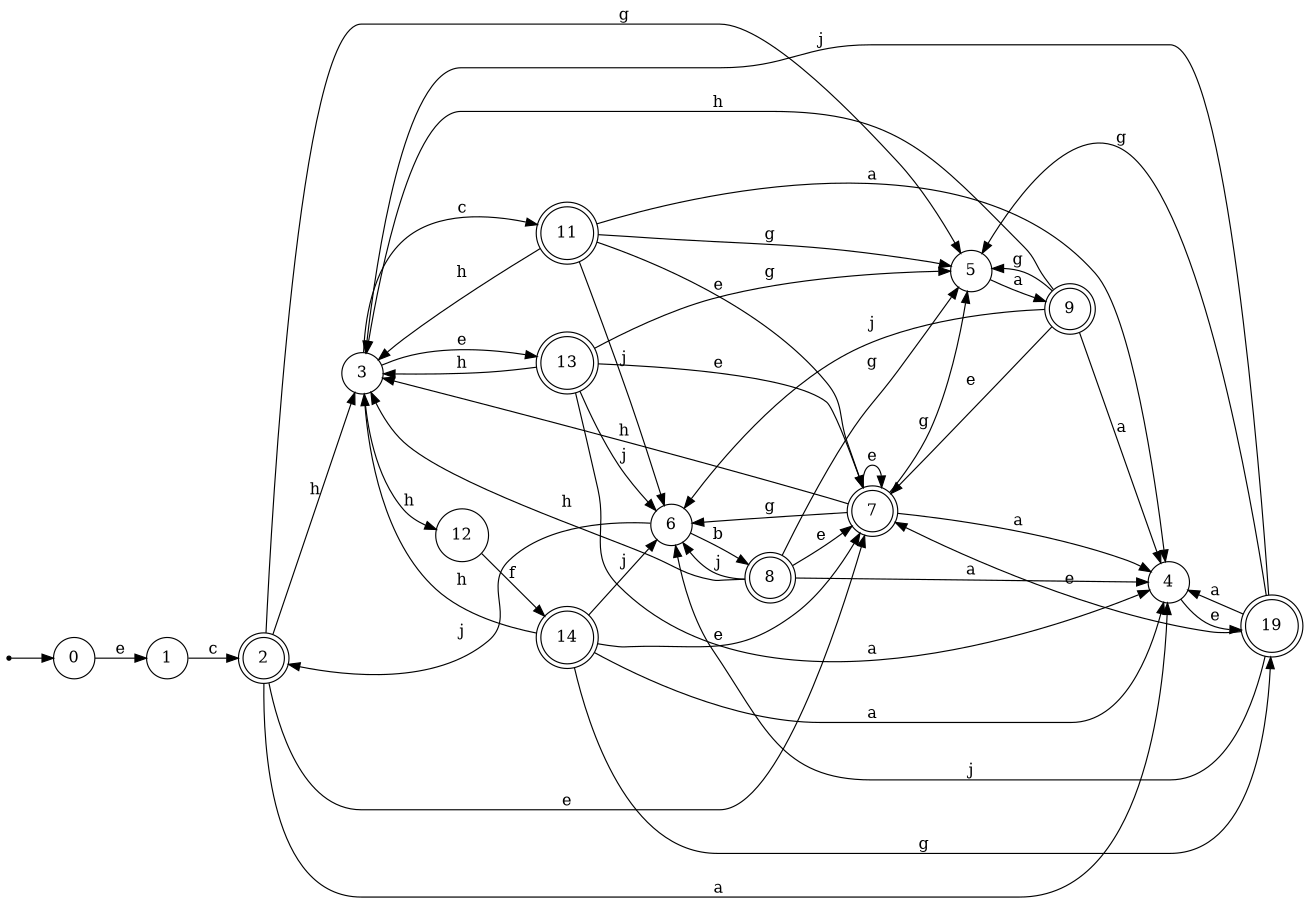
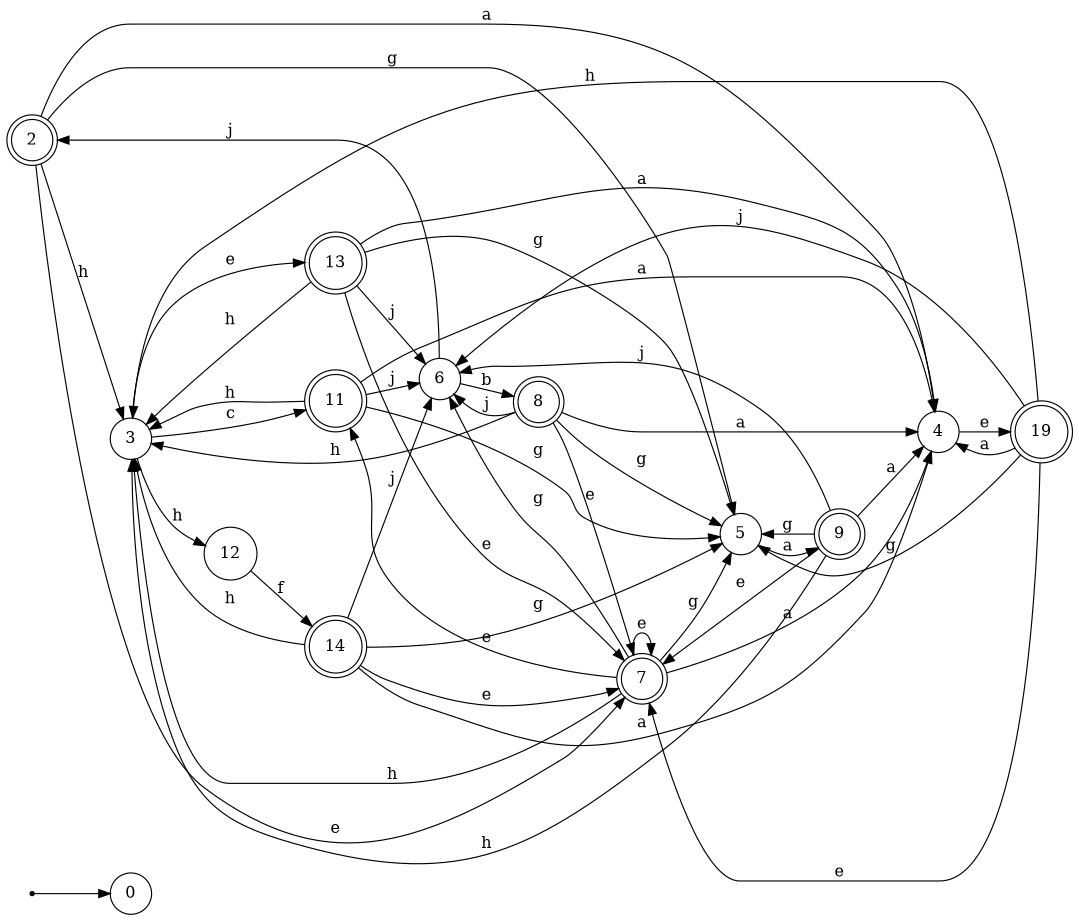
edge "19" -> "3": label "j" -> "h"
edge "11" -> "7": reversed
node "1": removed
edge "14" -> "19": now "14" -> "5"
